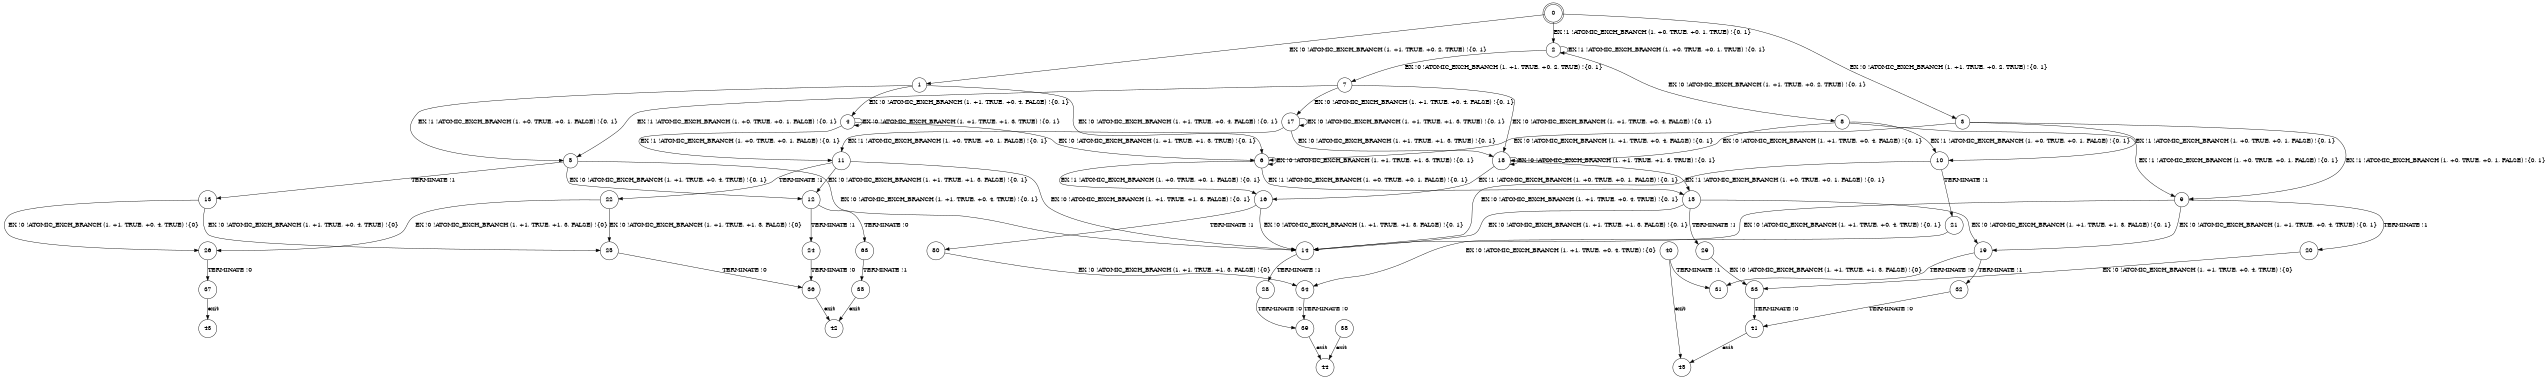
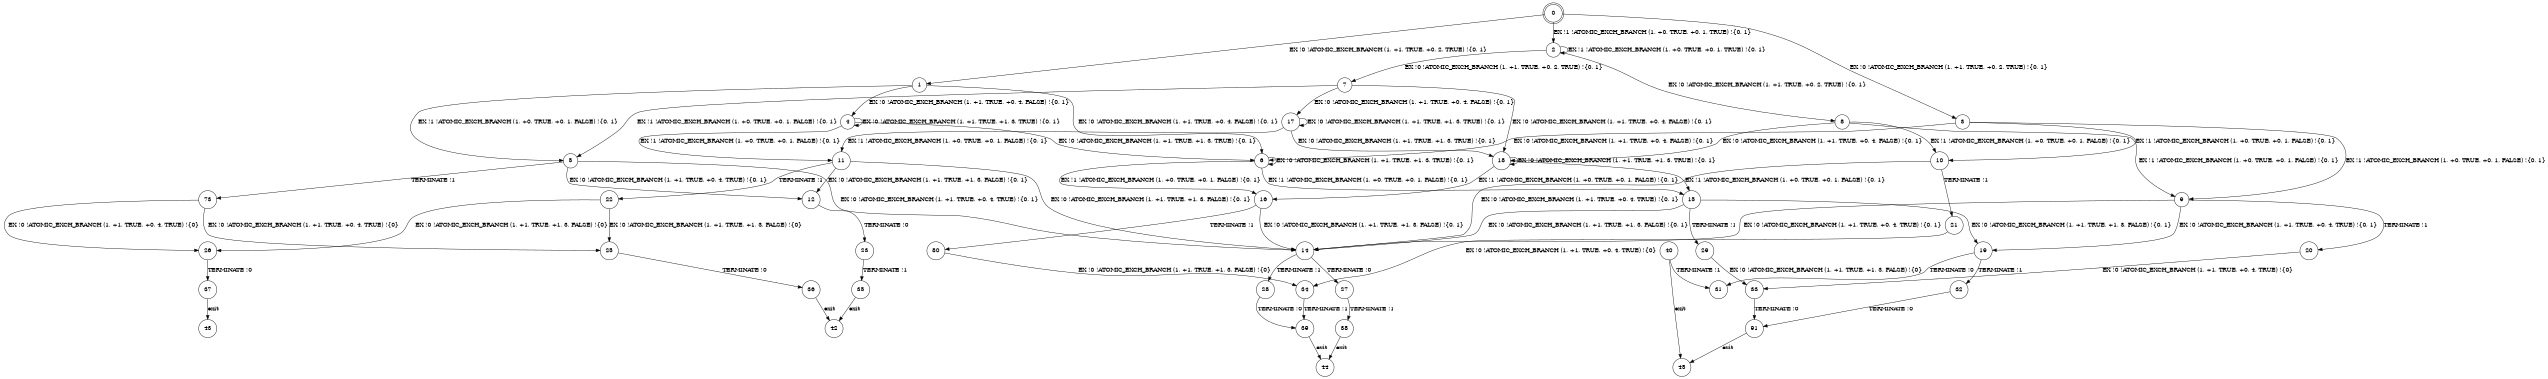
node "13": label "13" -> "73"
node "24": removed
node "63": label "63" -> "23"
node "27": added
edge "34" -> "39": label "TERMINATE !0" -> "TERMINATE !1"
node "41": label "41" -> "91"
